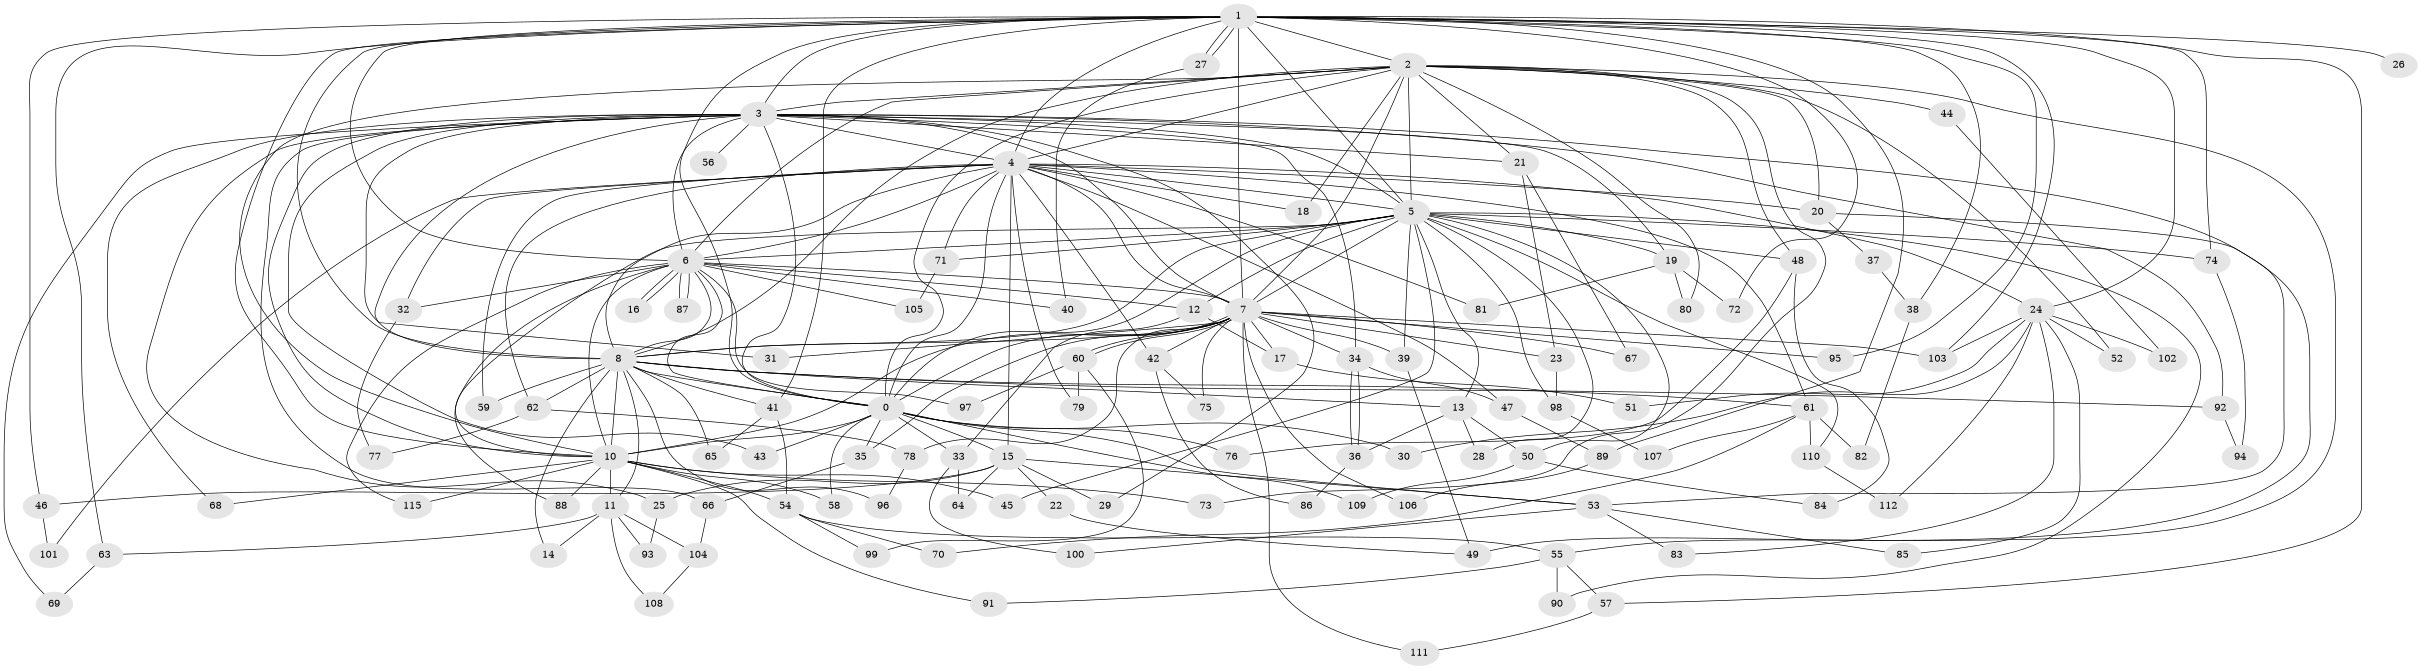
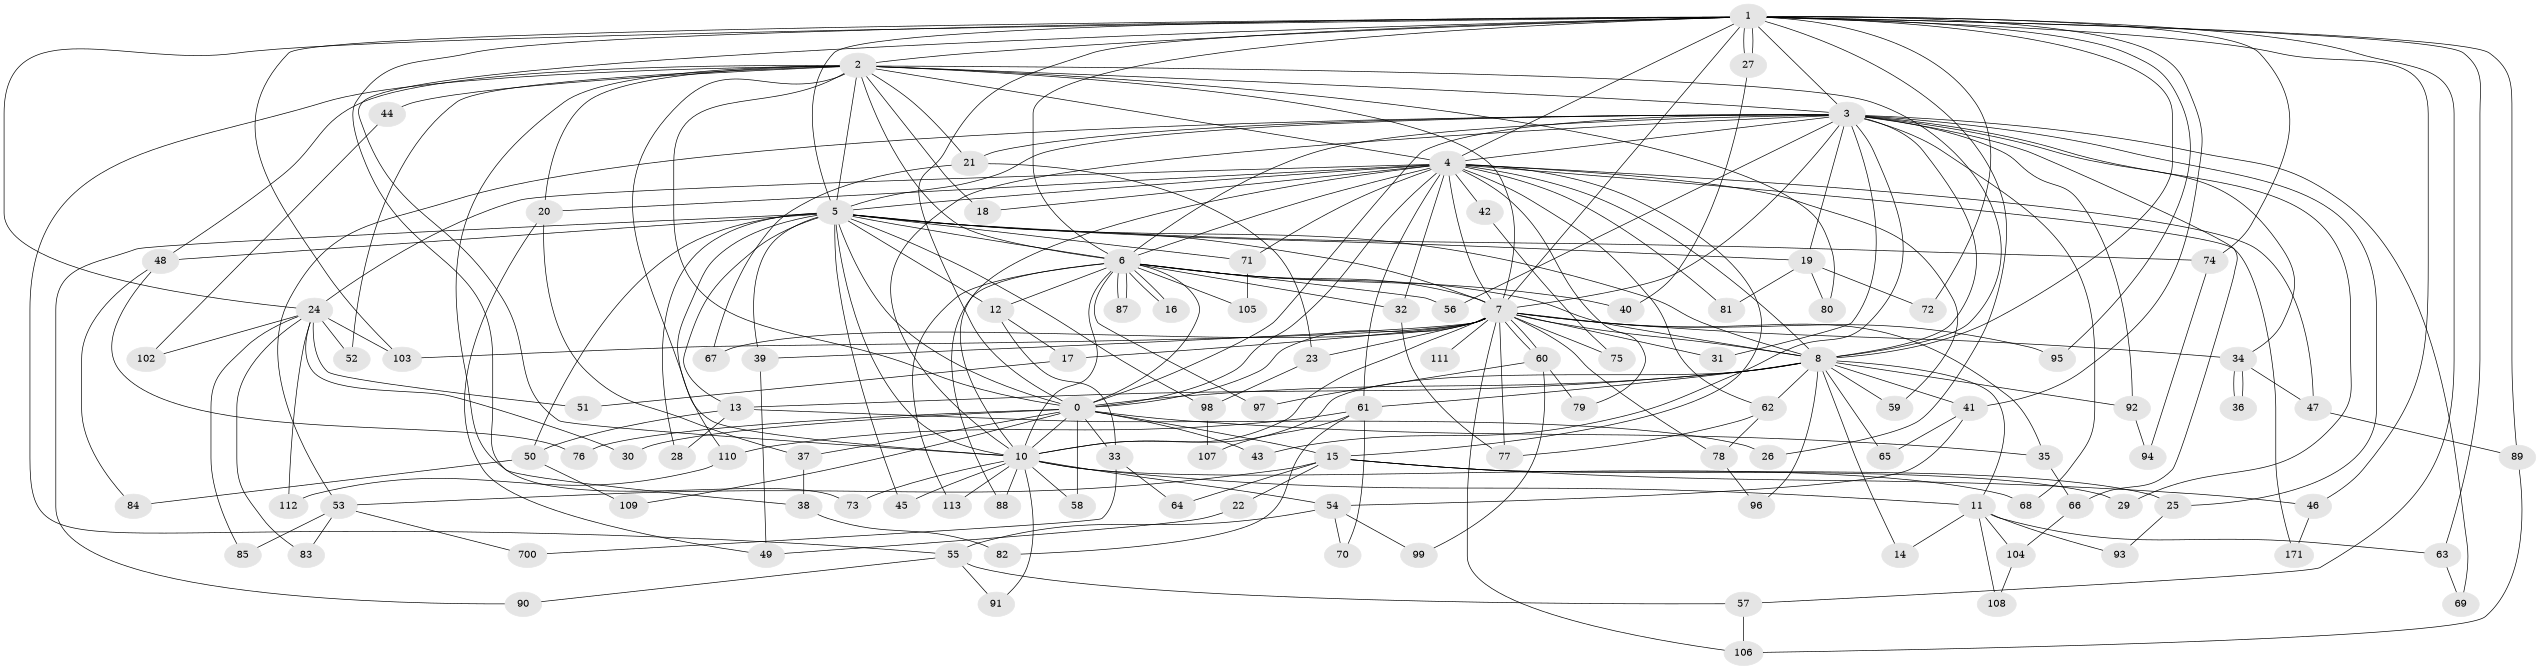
edge "4" -- "10": added
edge "6" -- "56": added
edge "7" -- "42": now "7" -- "77"
edge "13" -- "36": now "13" -- "26"
edge "0" -- "53": now "0" -- "37"
node "115": label "115" -> "113"
node "86": removed
node "101": label "101" -> "171"
node "100": label "100" -> "700"
edge "57" -- "111": now "57" -- "106"
